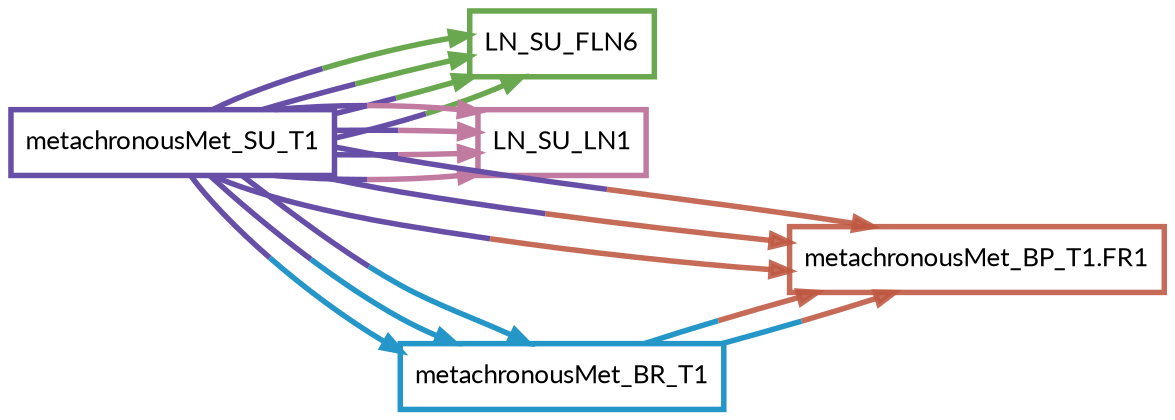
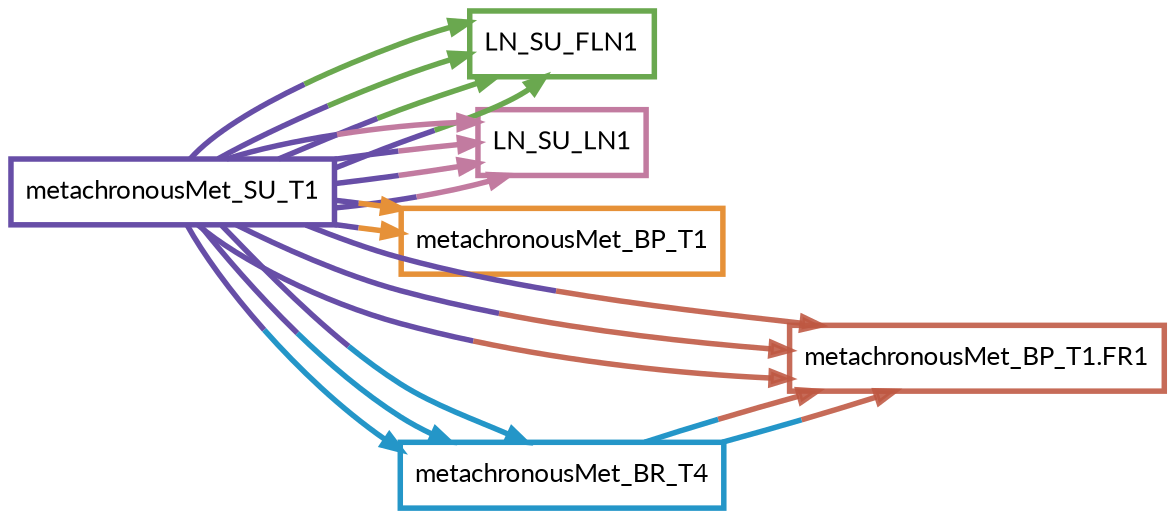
node "LN_SU_FLN6": label "LN_SU_FLN6" -> "LN_SU_FLN1"
node "metachronousMet_BP_T1": added
node "metachronousMet_BR_T1": label "metachronousMet_BR_T1" -> "metachronousMet_BR_T4"
